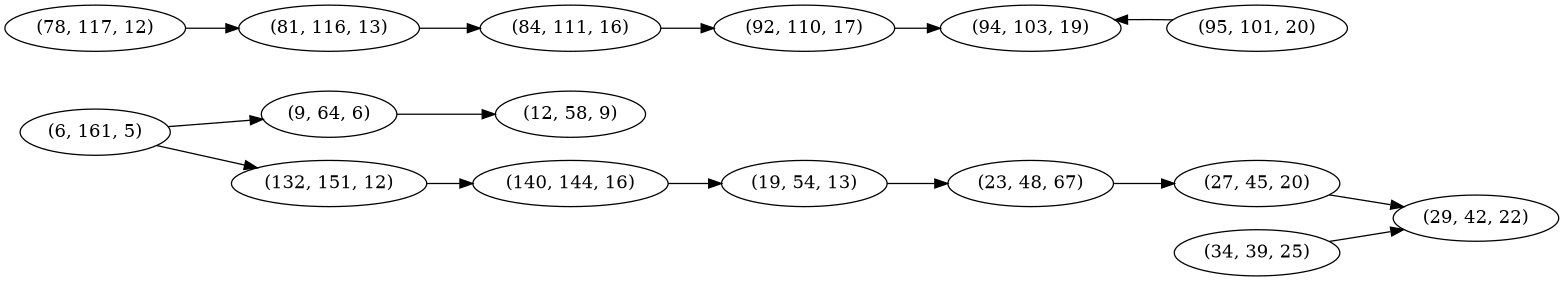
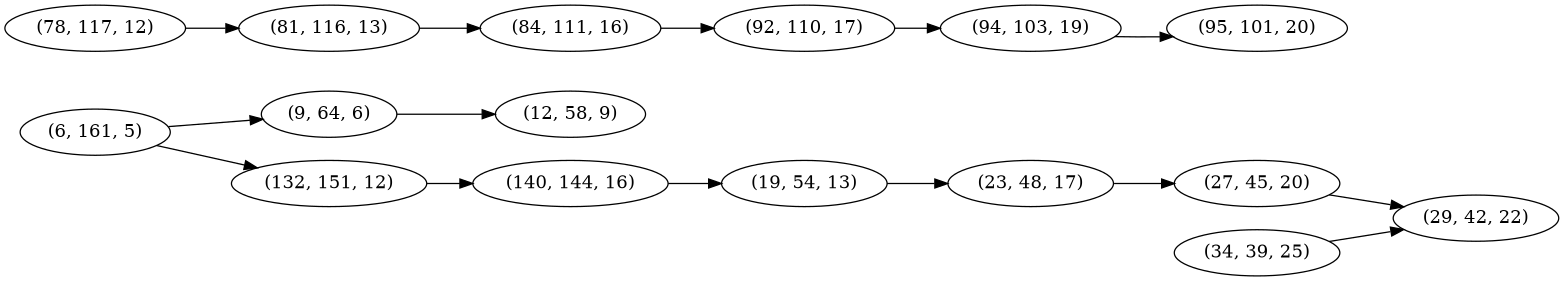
edge "(95, 101, 20)" -> "(94, 103, 19)": reversed
node "(23, 48, 67)": label "(23, 48, 67)" -> "(23, 48, 17)"
